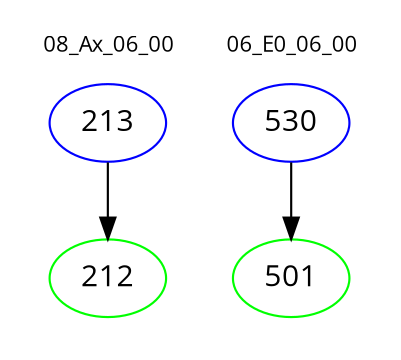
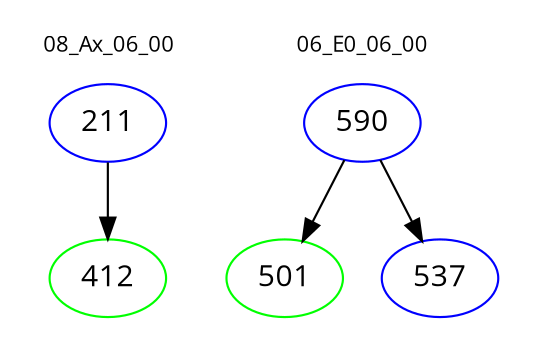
node "213": label "213" -> "211"
node "530": label "530" -> "590"
node "212": label "212" -> "412"
node "537": added
